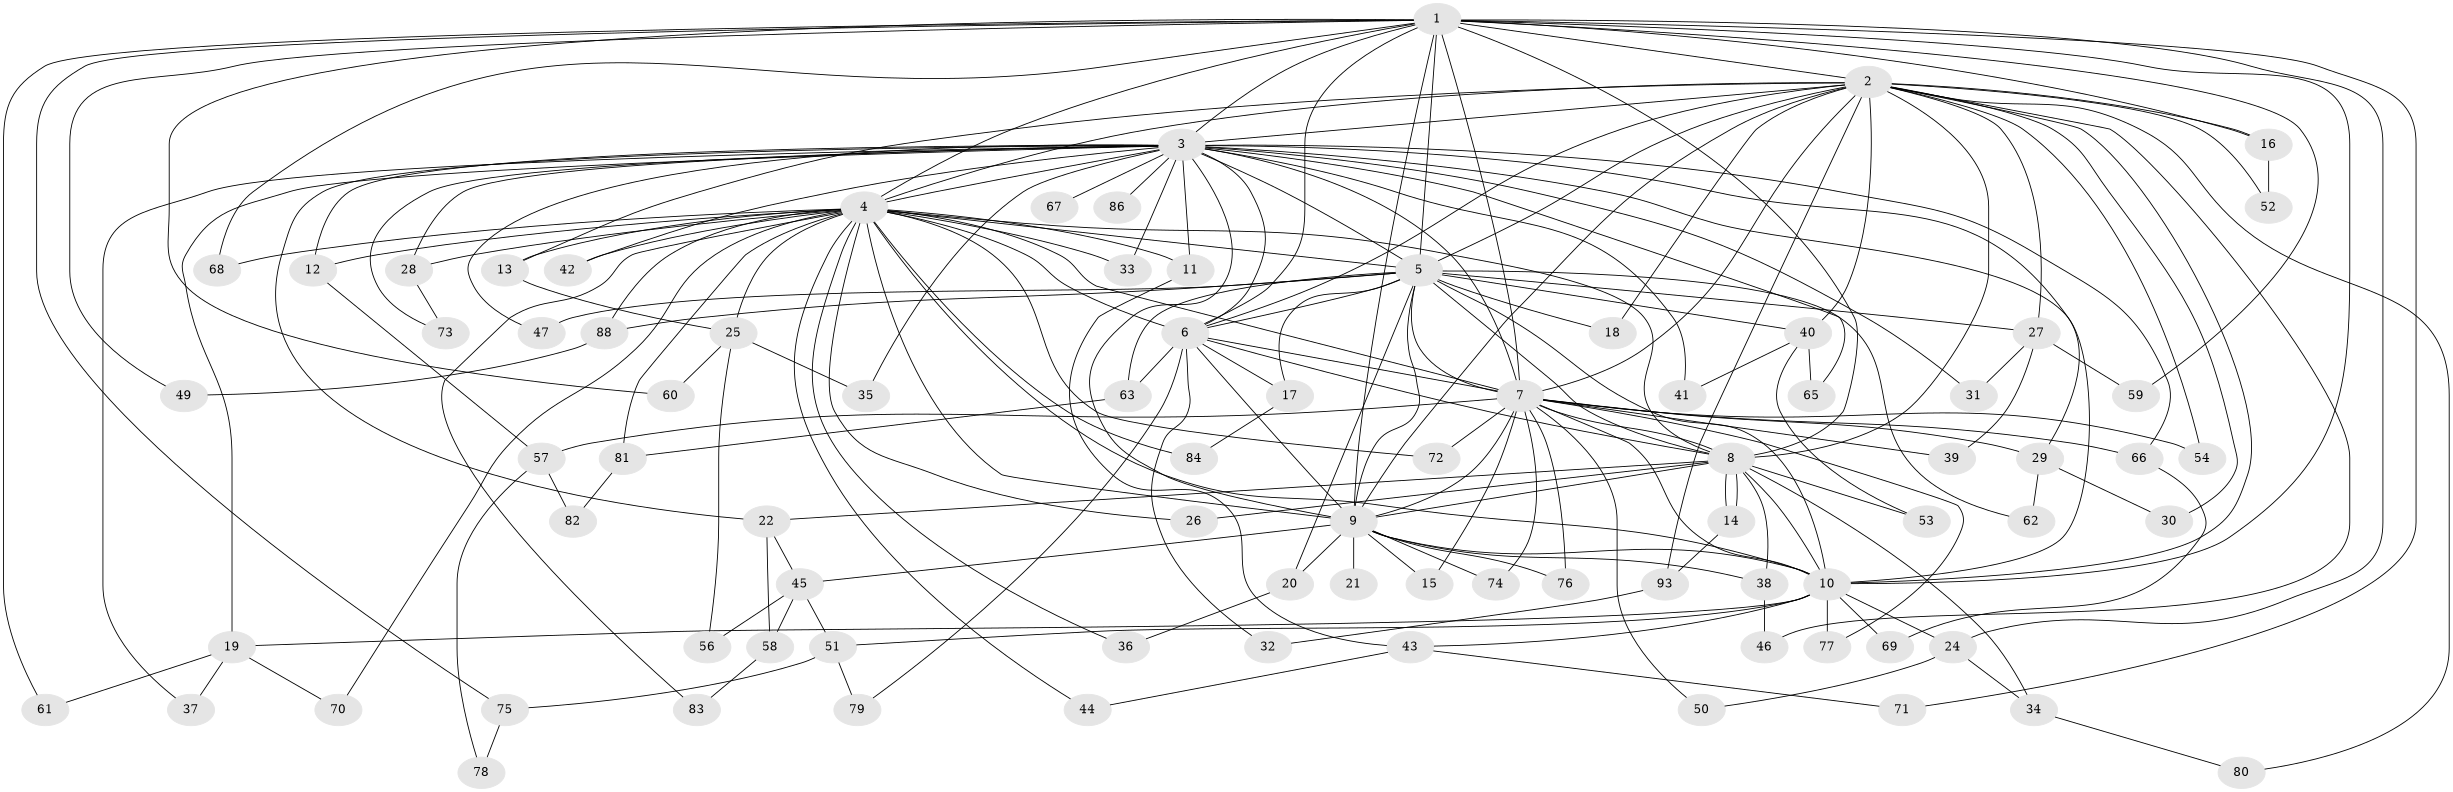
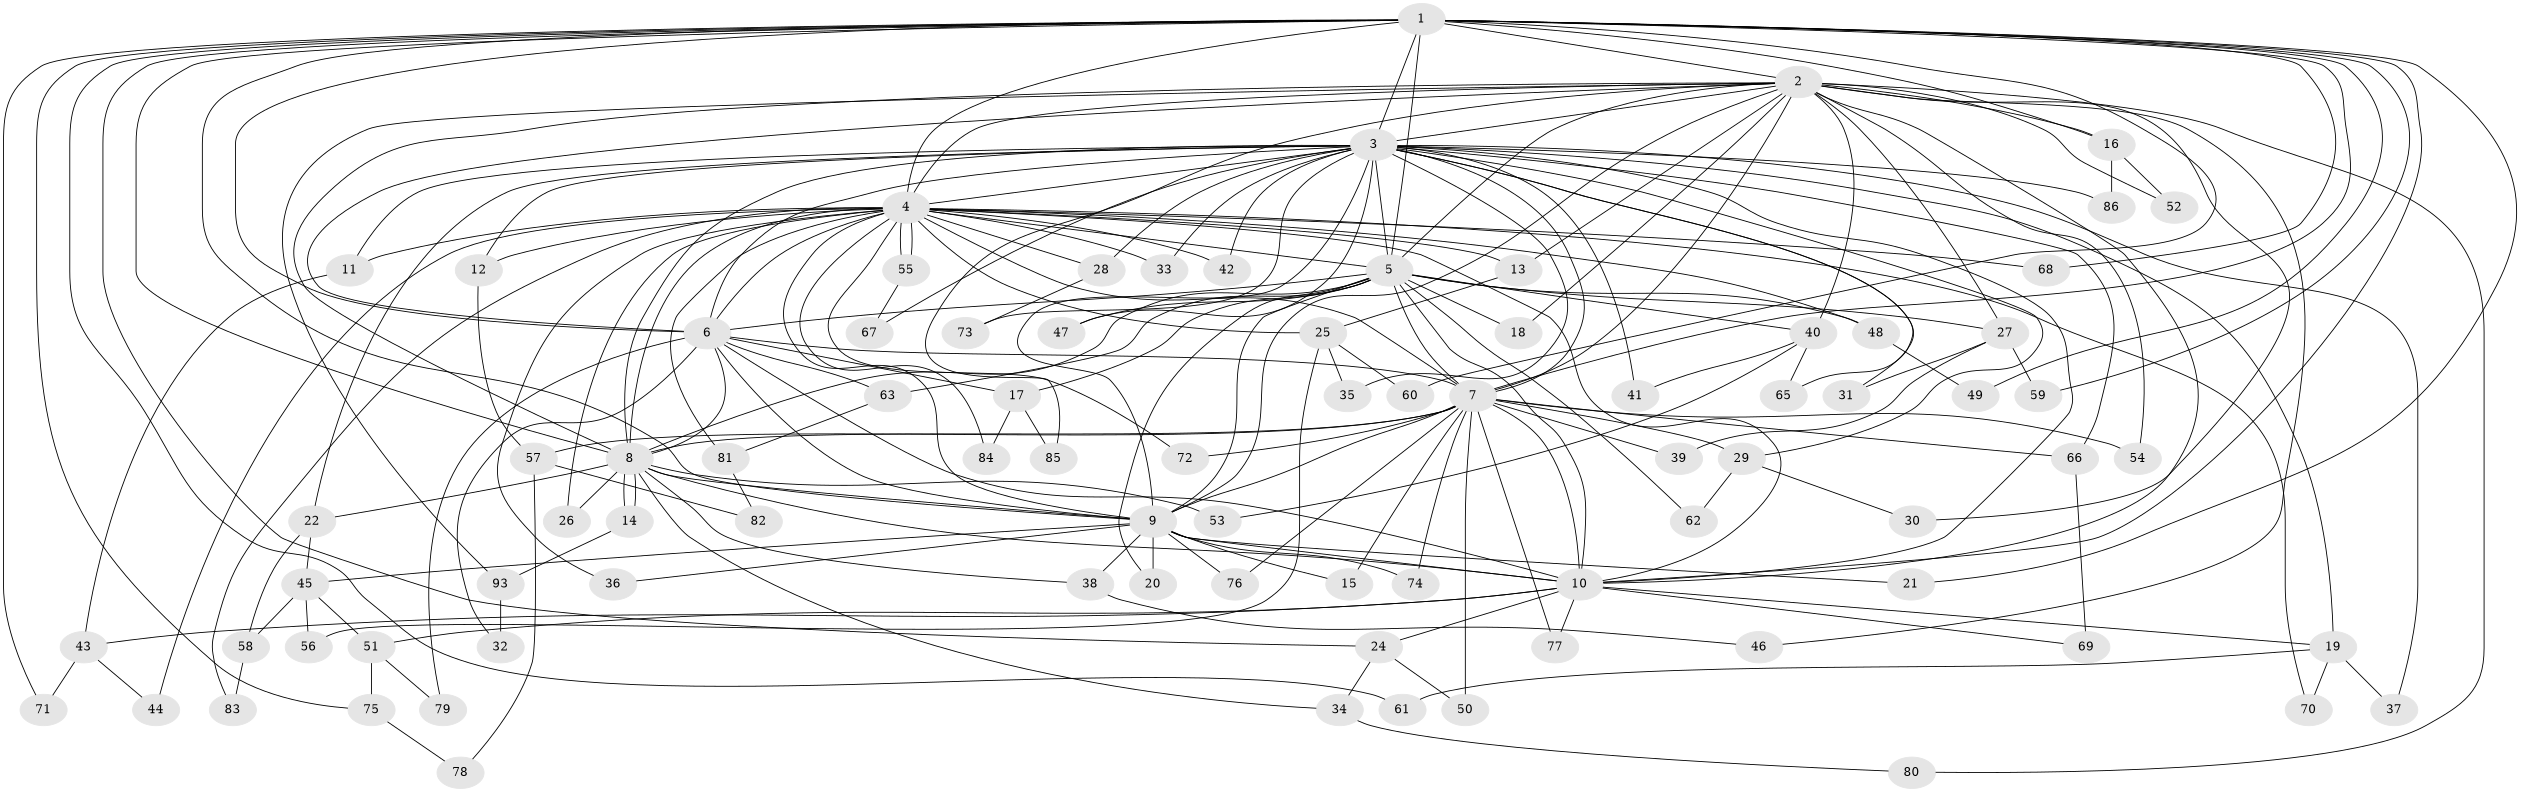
edge "1" -- "21": added
edge "3" -- "8": added
edge "16" -- "86": added
node "55": added
node "88": label "88" -> "48"
node "85": added
edge "6" -- "10": added
edge "20" -- "36": now "9" -- "36"
